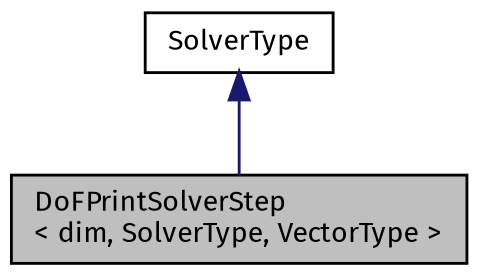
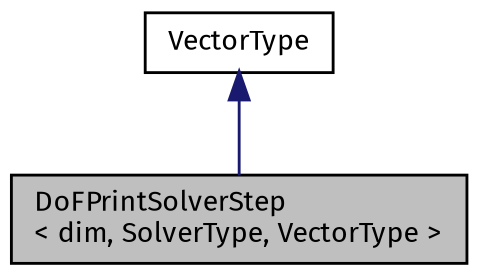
node "SolverType": label "SolverType" -> "VectorType"
